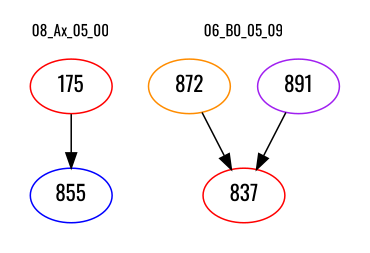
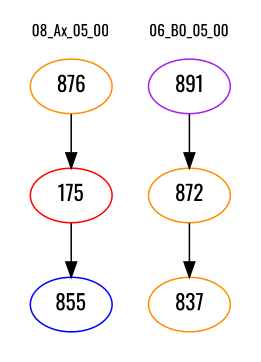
cluster "06_B0_05_09": label "06_B0_05_09" -> "06_B0_05_00"
node "876": added
edge "891" -> "837": now "891" -> "872"
node "837": color red -> darkorange
